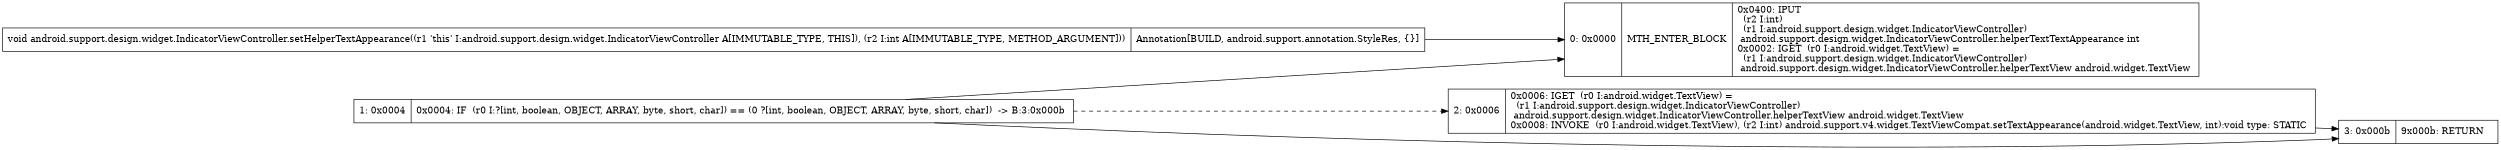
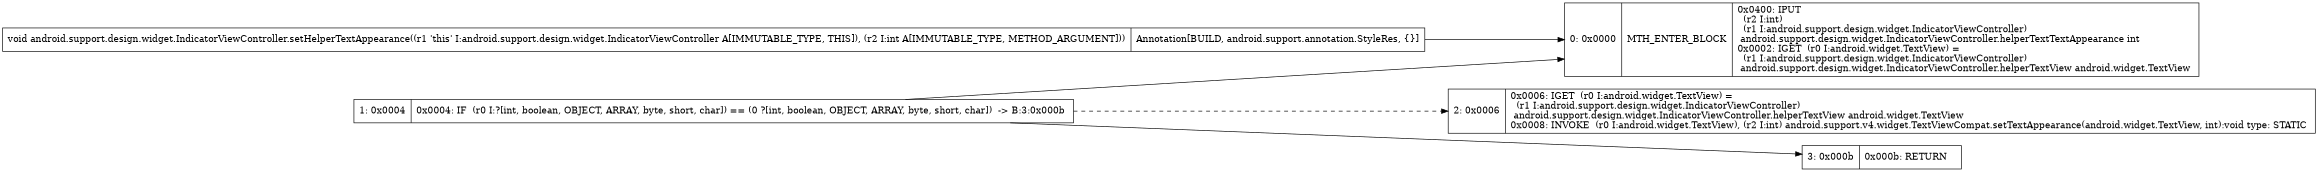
edge "2: 0x0006" -> "3: 0x000b": removed
node "3: 0x000b": text "9x000b: RETURN" -> "0x000b: RETURN"
